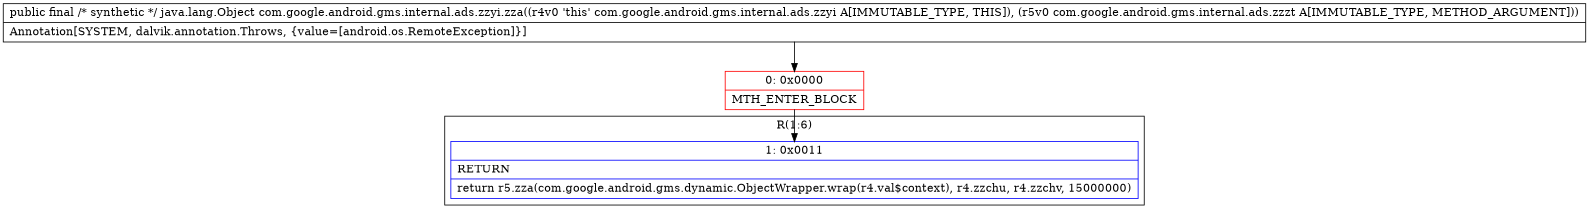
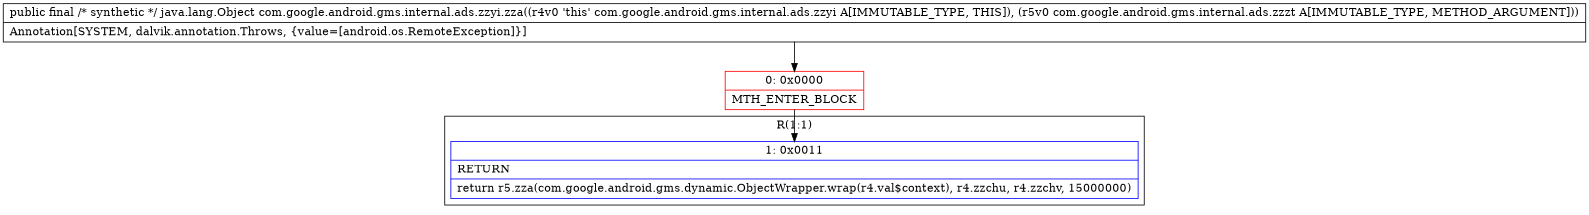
cluster "R(1:6)": label "R(1:6)" -> "R(1:1)"
